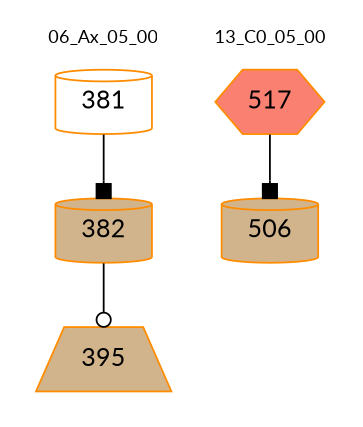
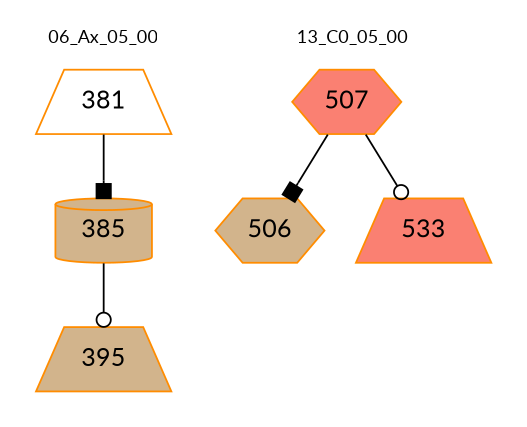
node "381": shape cylinder -> trapezium
node "517": label "517" -> "507"
node "382": label "382" -> "385"
node "506": shape cylinder -> hexagon
node "533": added
